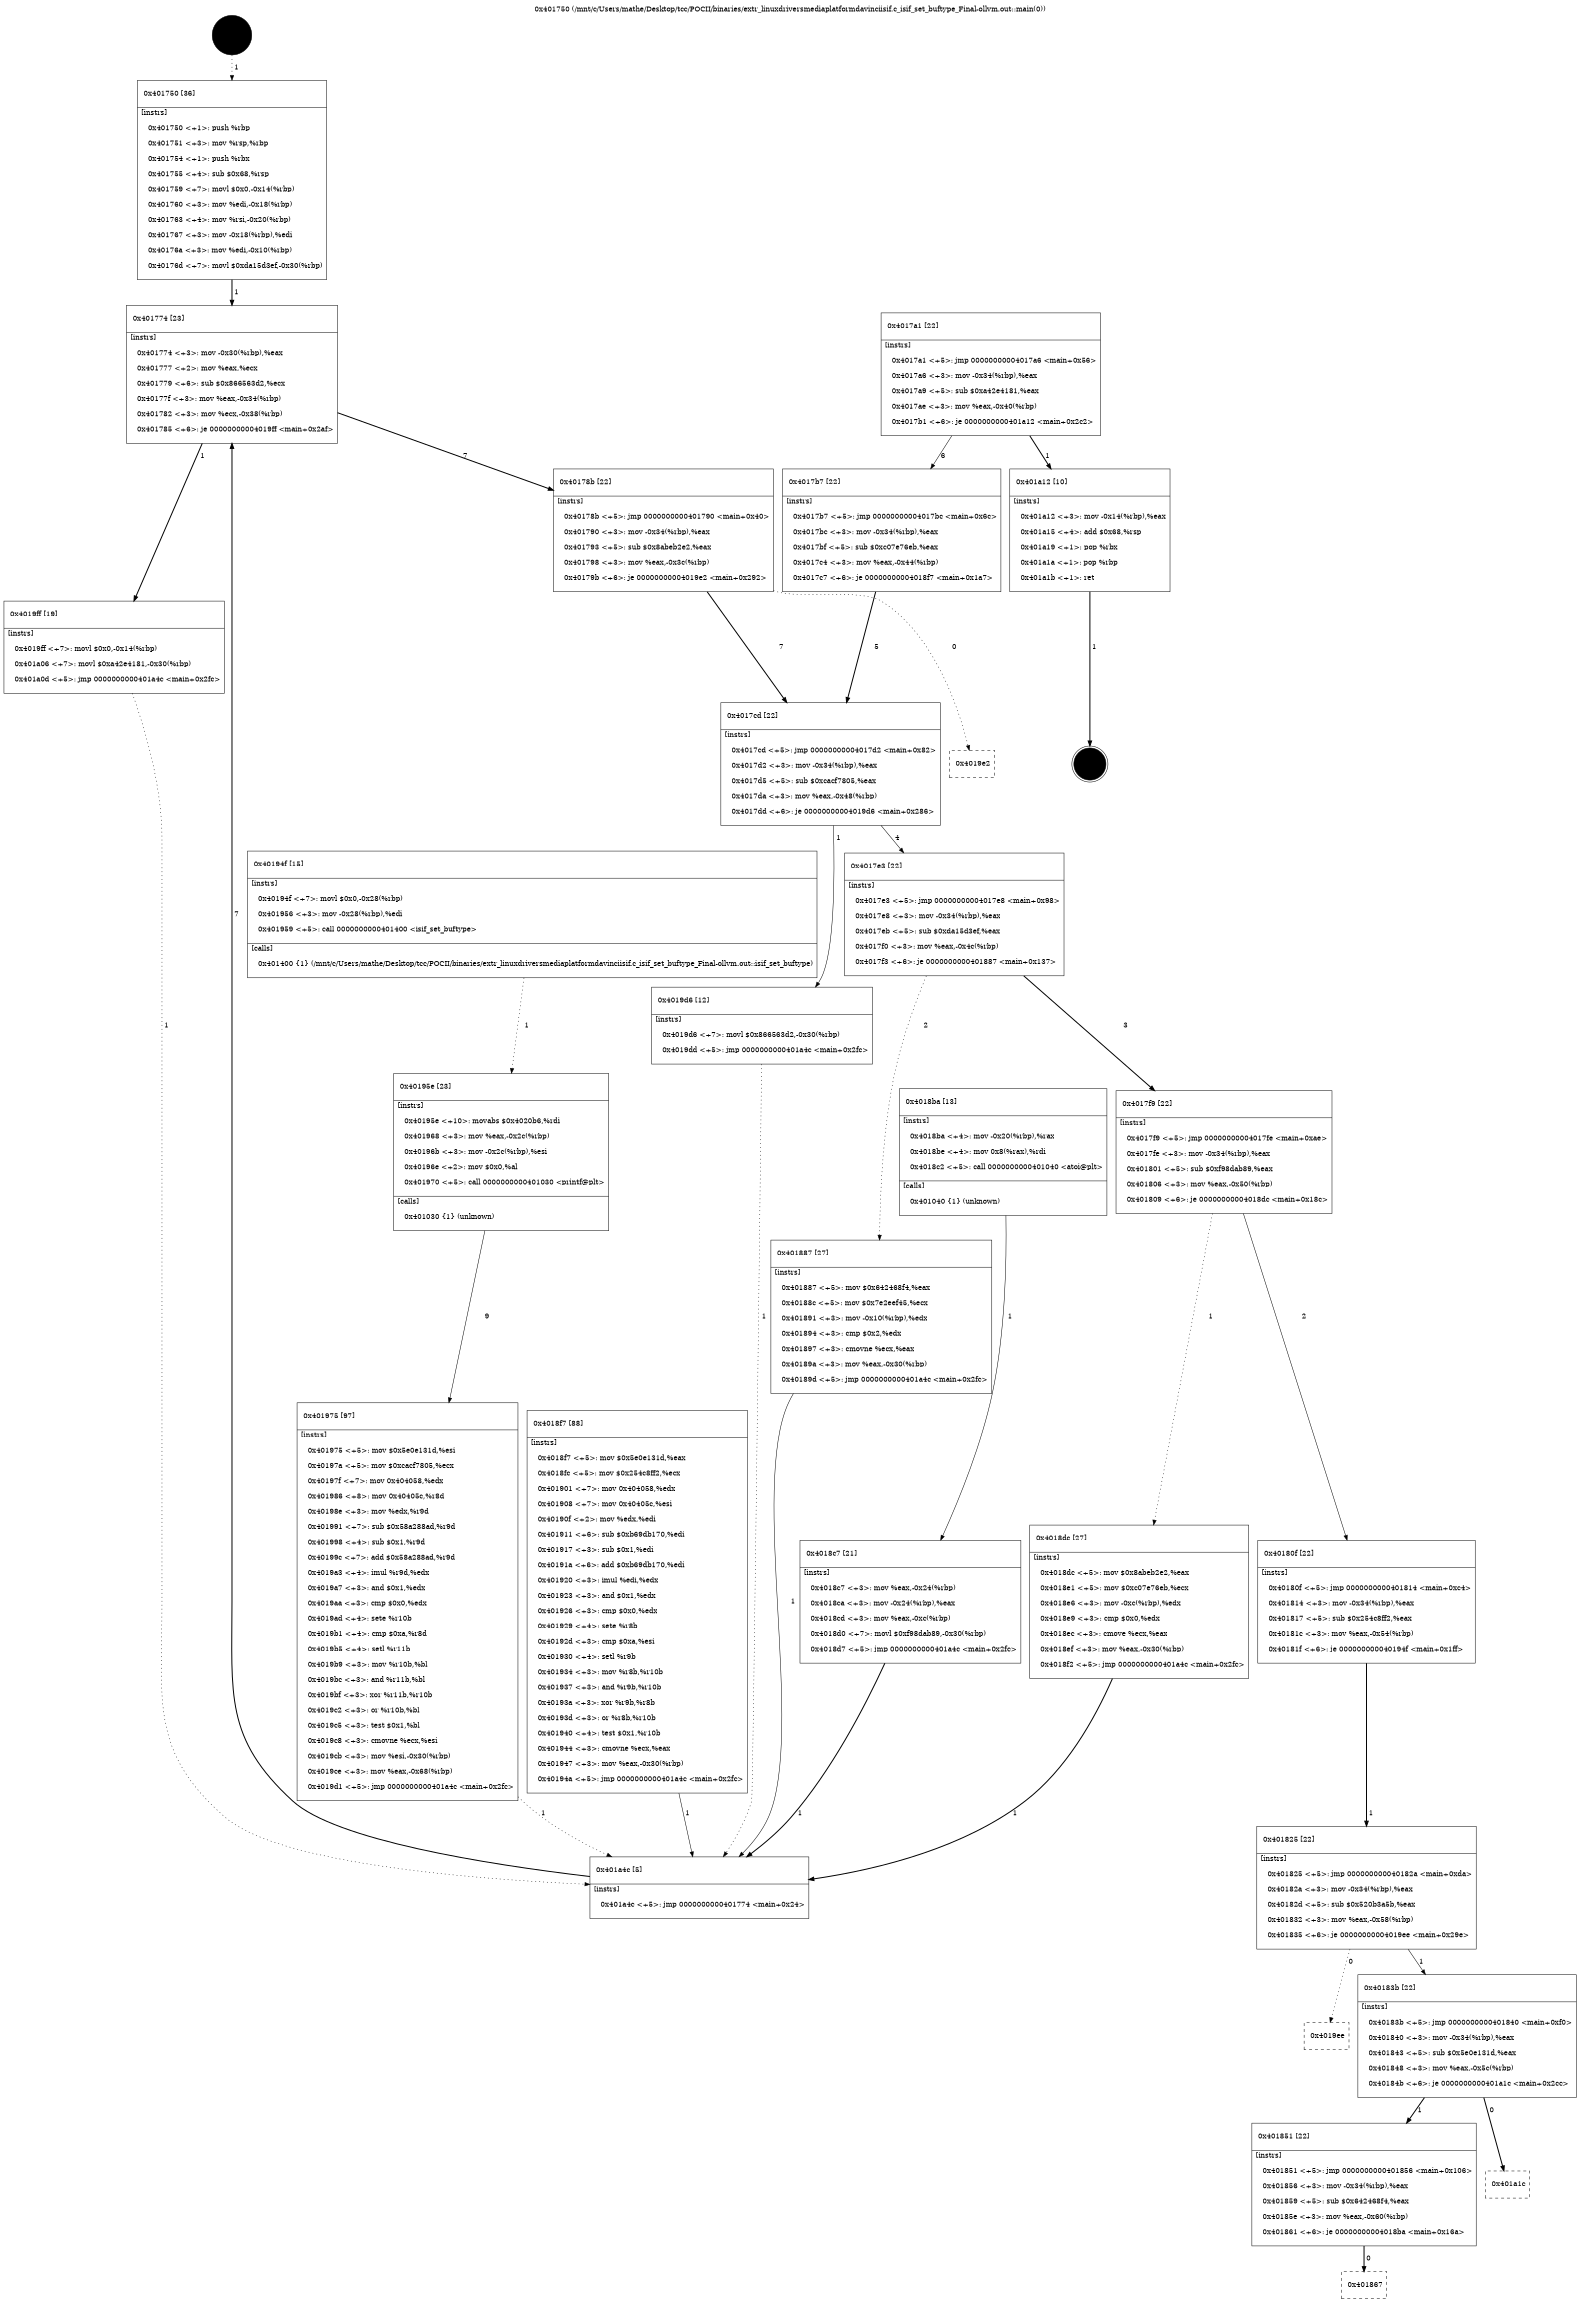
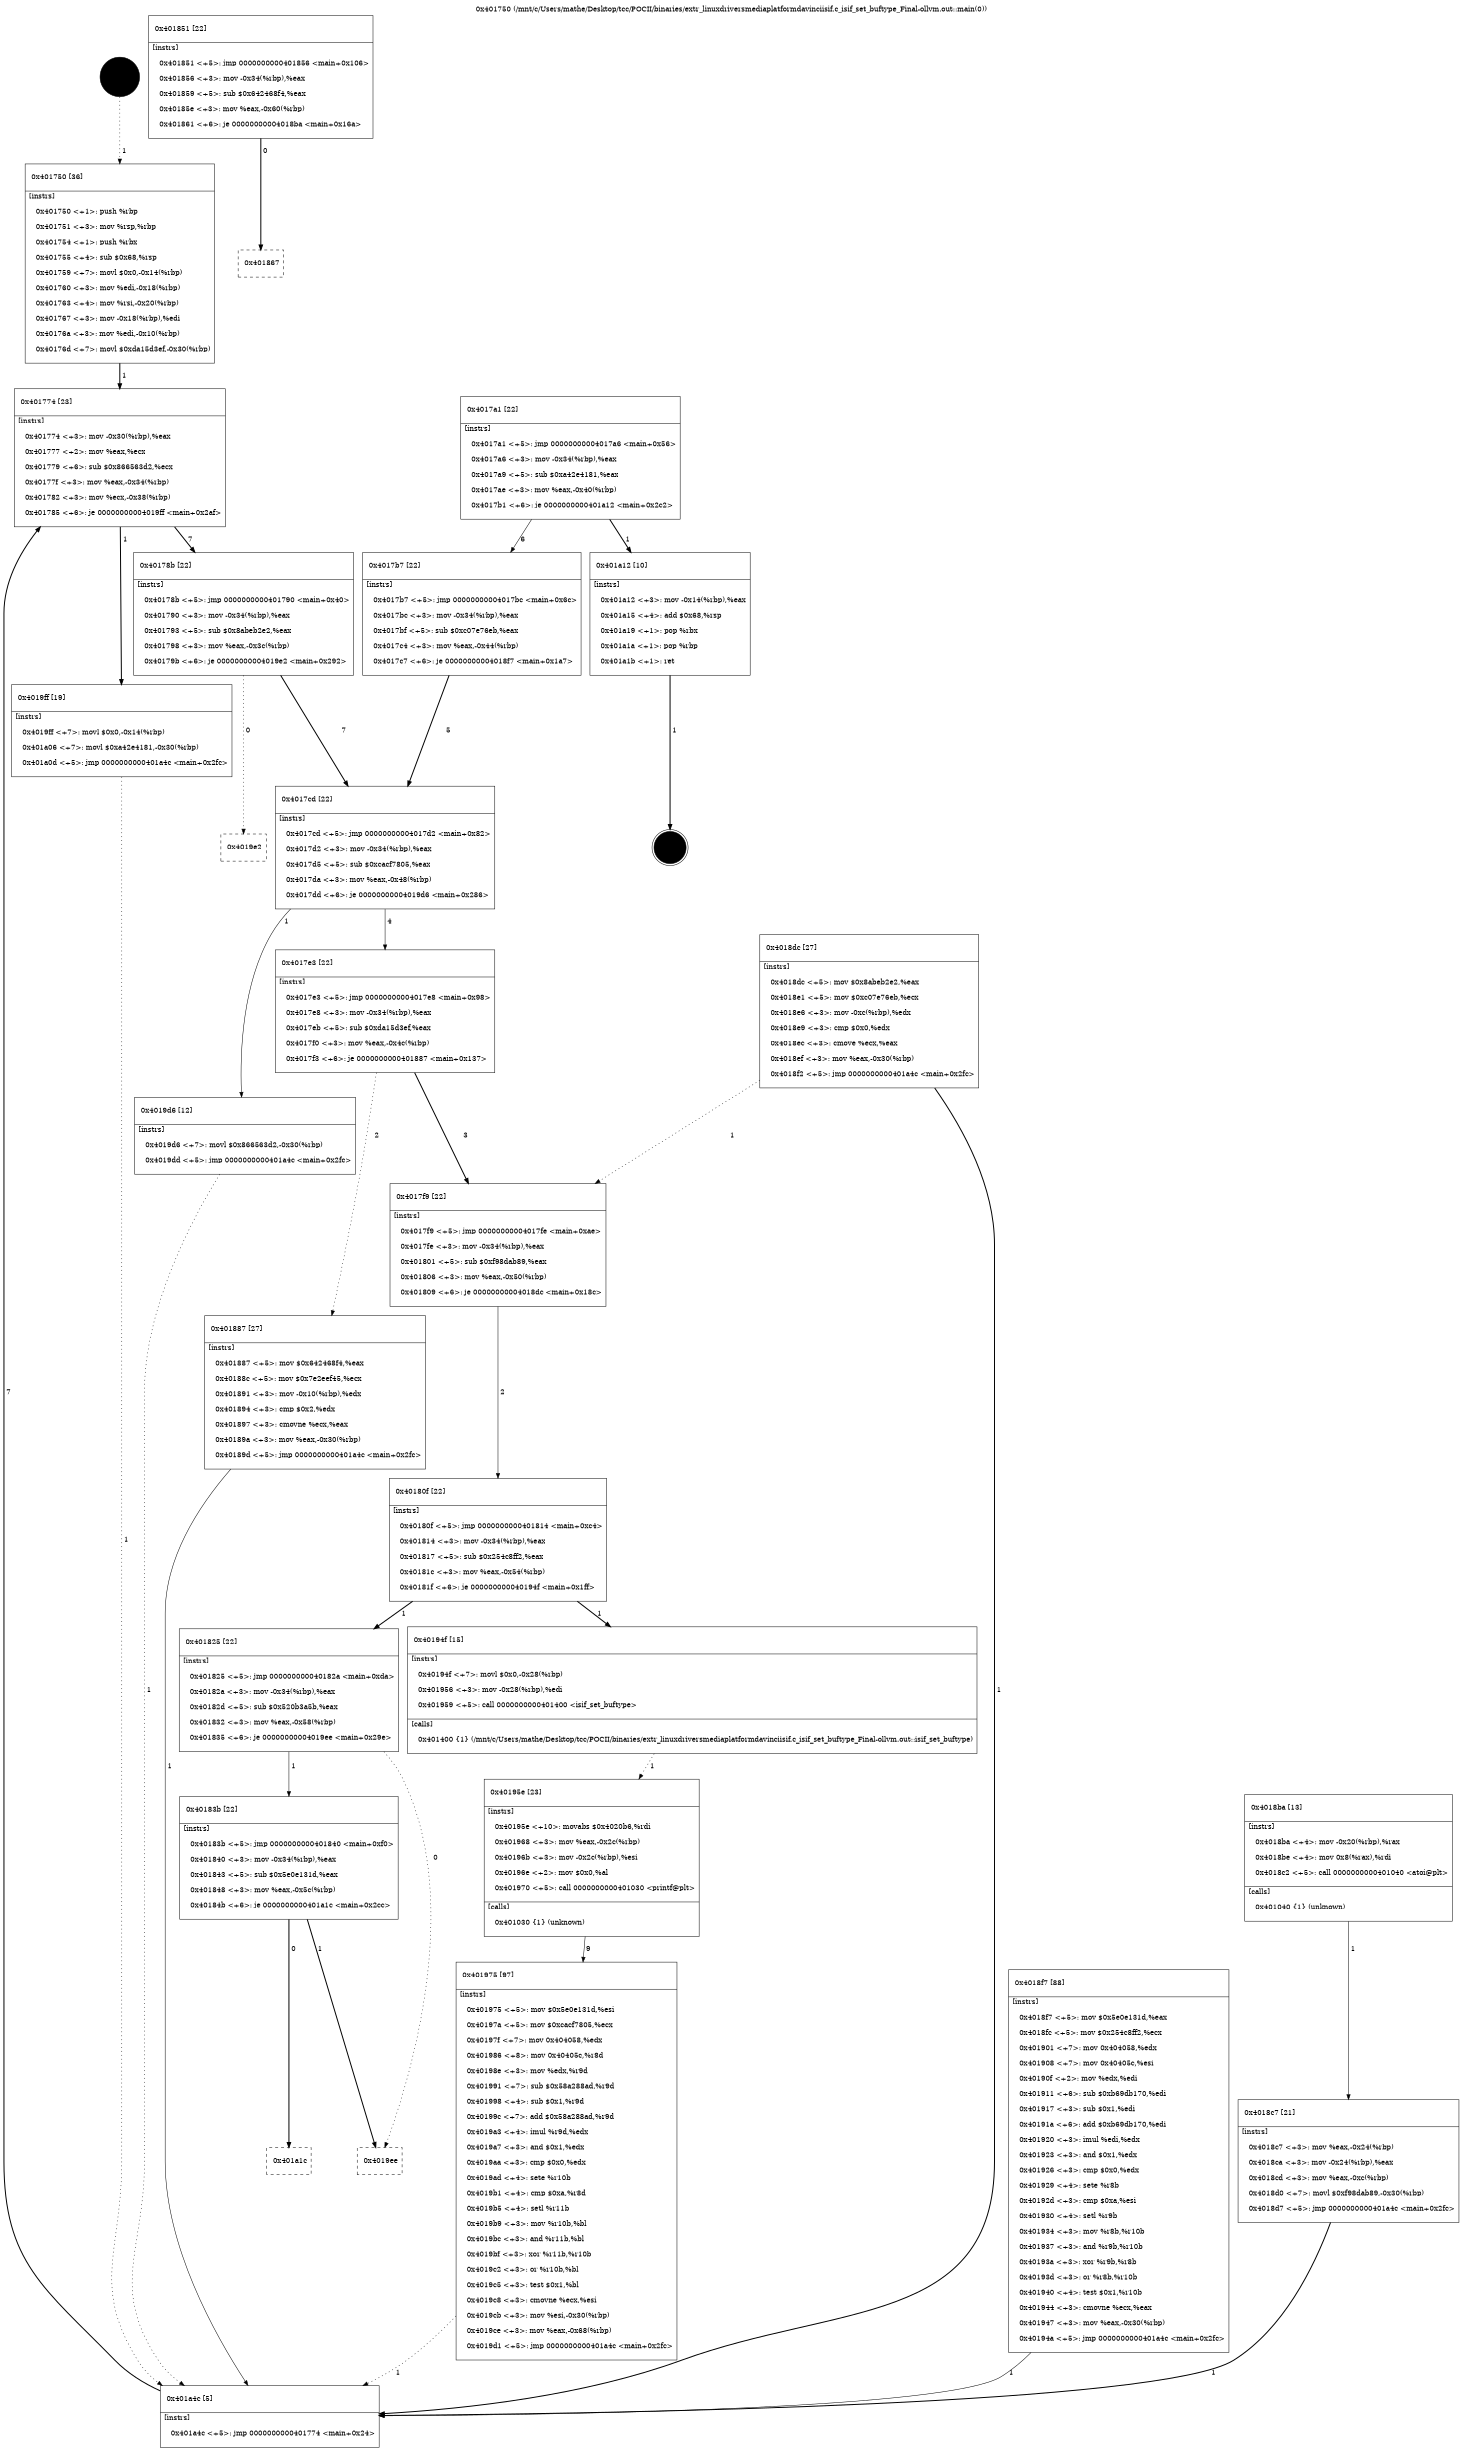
edge "0x4017f9 [22]" -> "0x4018dc [27]": reversed
edge "0x40180f [22]" -> "0x40194f [15]": added, label "1"
edge "0x40183b [22]" -> "0x401851 [22]": now "0x40183b [22]" -> "0x4019ee"
